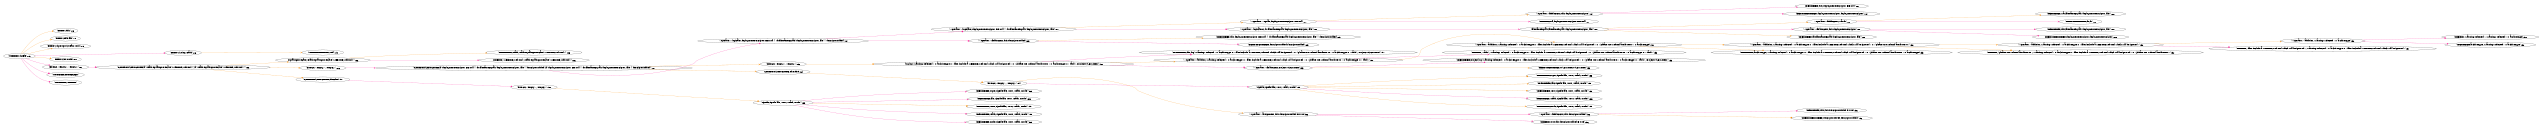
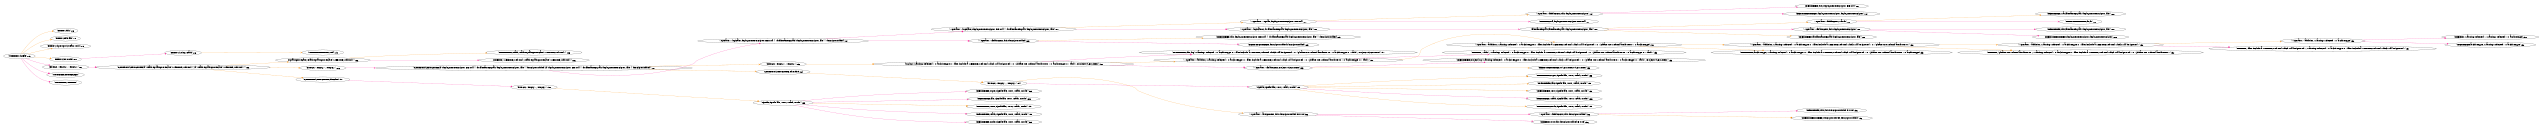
edge "(METHOD,zipFile)" -> "(PARAM,String vPath)": now "(PARAM,int mode)" -> "(PARAM,String vPath)"
